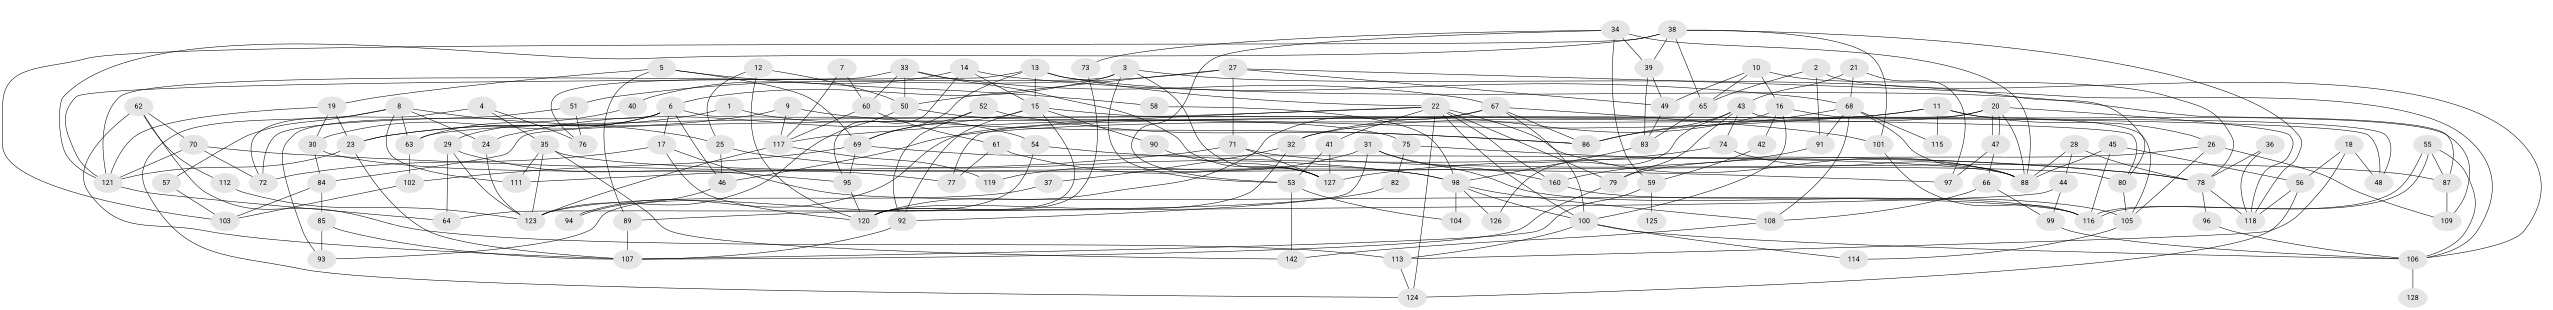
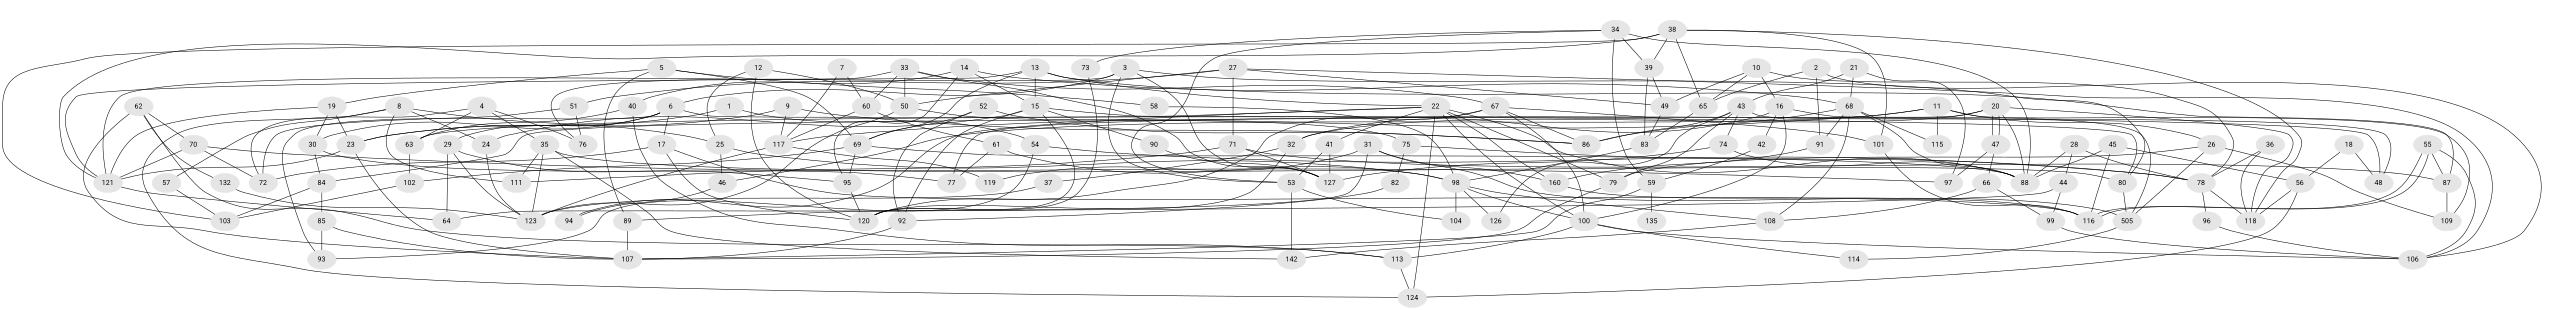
edge "8" -- "63": now "4" -- "63"
edge "6" -- "46": removed
node "112": label "112" -> "132"
node "125": label "125" -> "135"
node "105": label "105" -> "505"
edge "18" -- "113": now "40" -- "113"
node "128": removed
